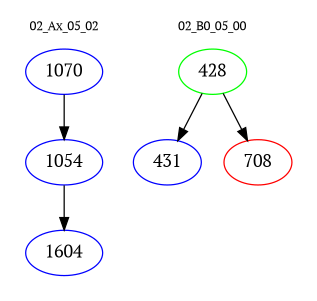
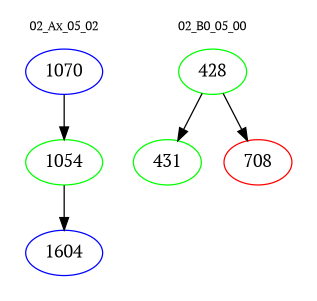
node "1054": color blue -> green
node "431": color blue -> green
